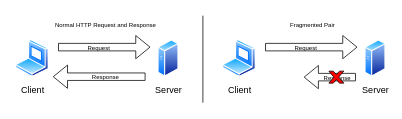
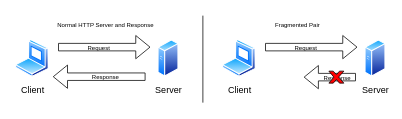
node "Normal HTTP Request and Response": label "Normal HTTP Request and Response" -> "Normal HTTP Server and Response"
node "Fragmented Pair": moved (312, 24) -> (297, 24)
